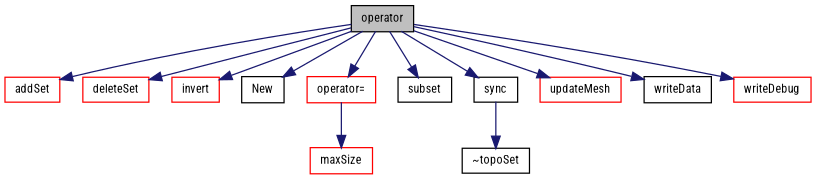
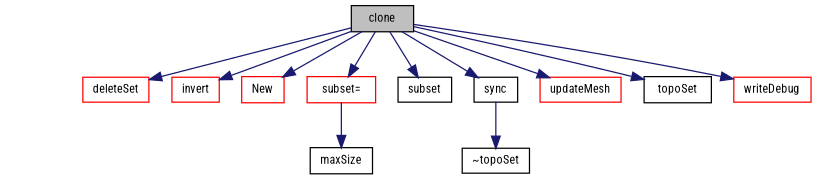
node "operator": label "operator" -> "clone"
node "addSet": removed
node "New": color black -> red
node "operator=": label "operator=" -> "subset="
node "writeData": label "writeData" -> "topoSet"
node "maxSize": color red -> black
